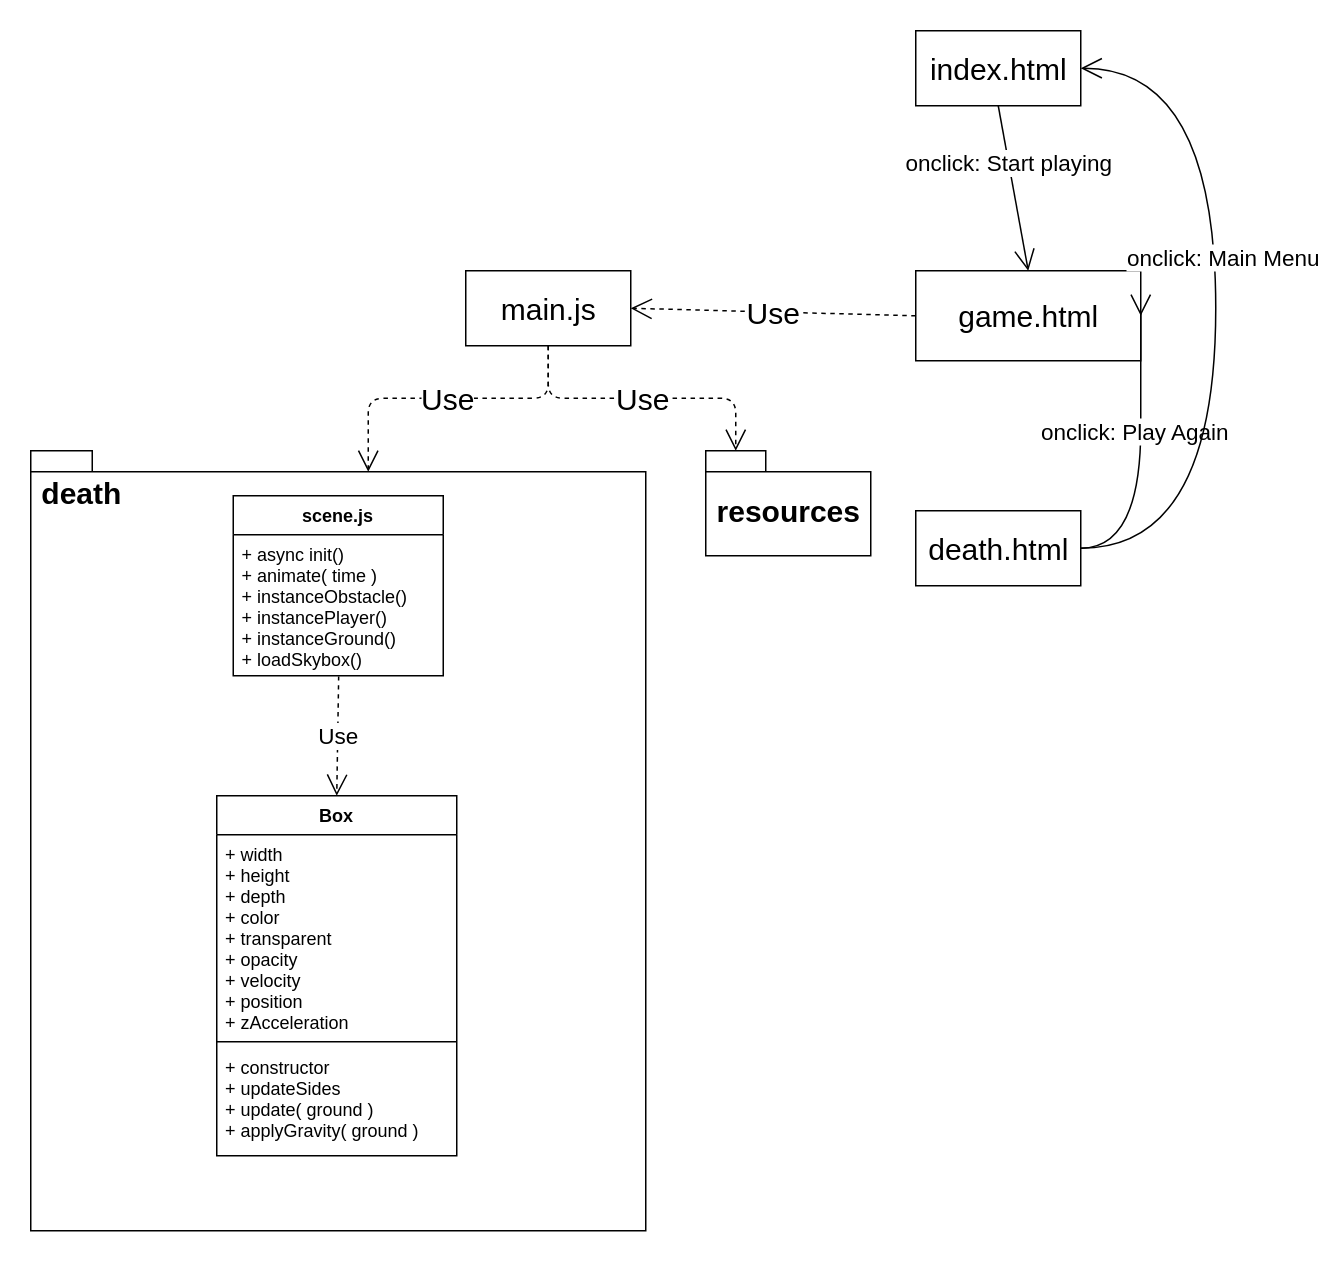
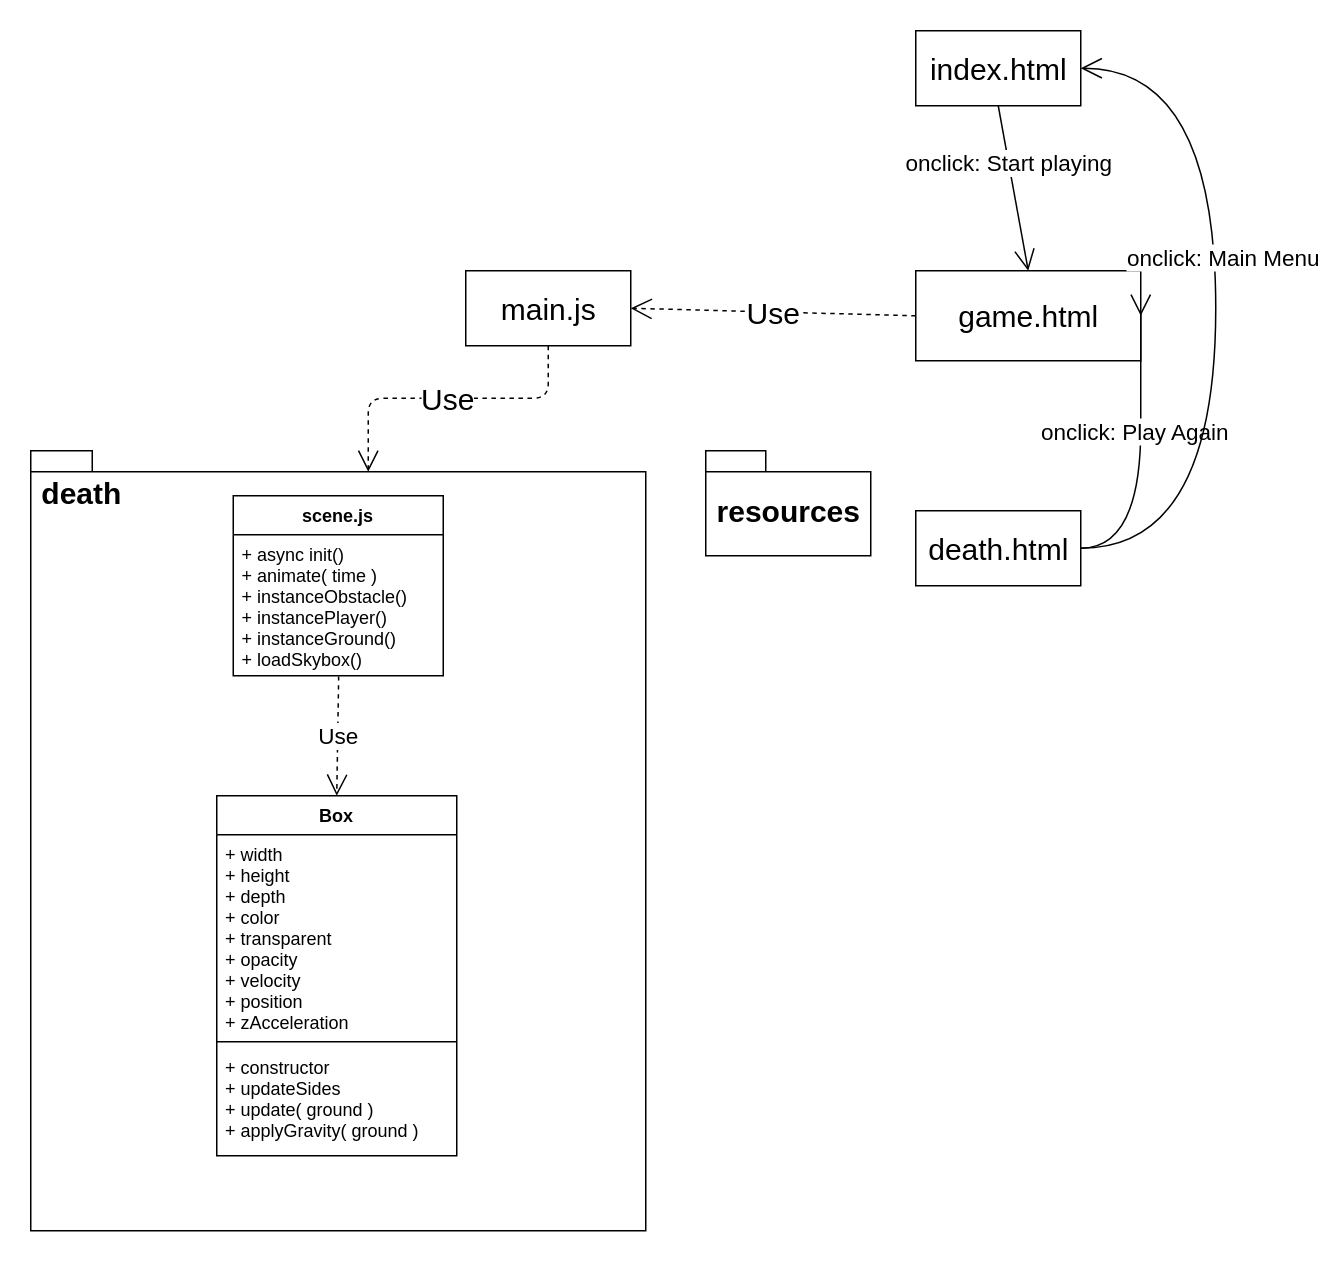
edge "main.js" -> "resources": removed, label "Use"
